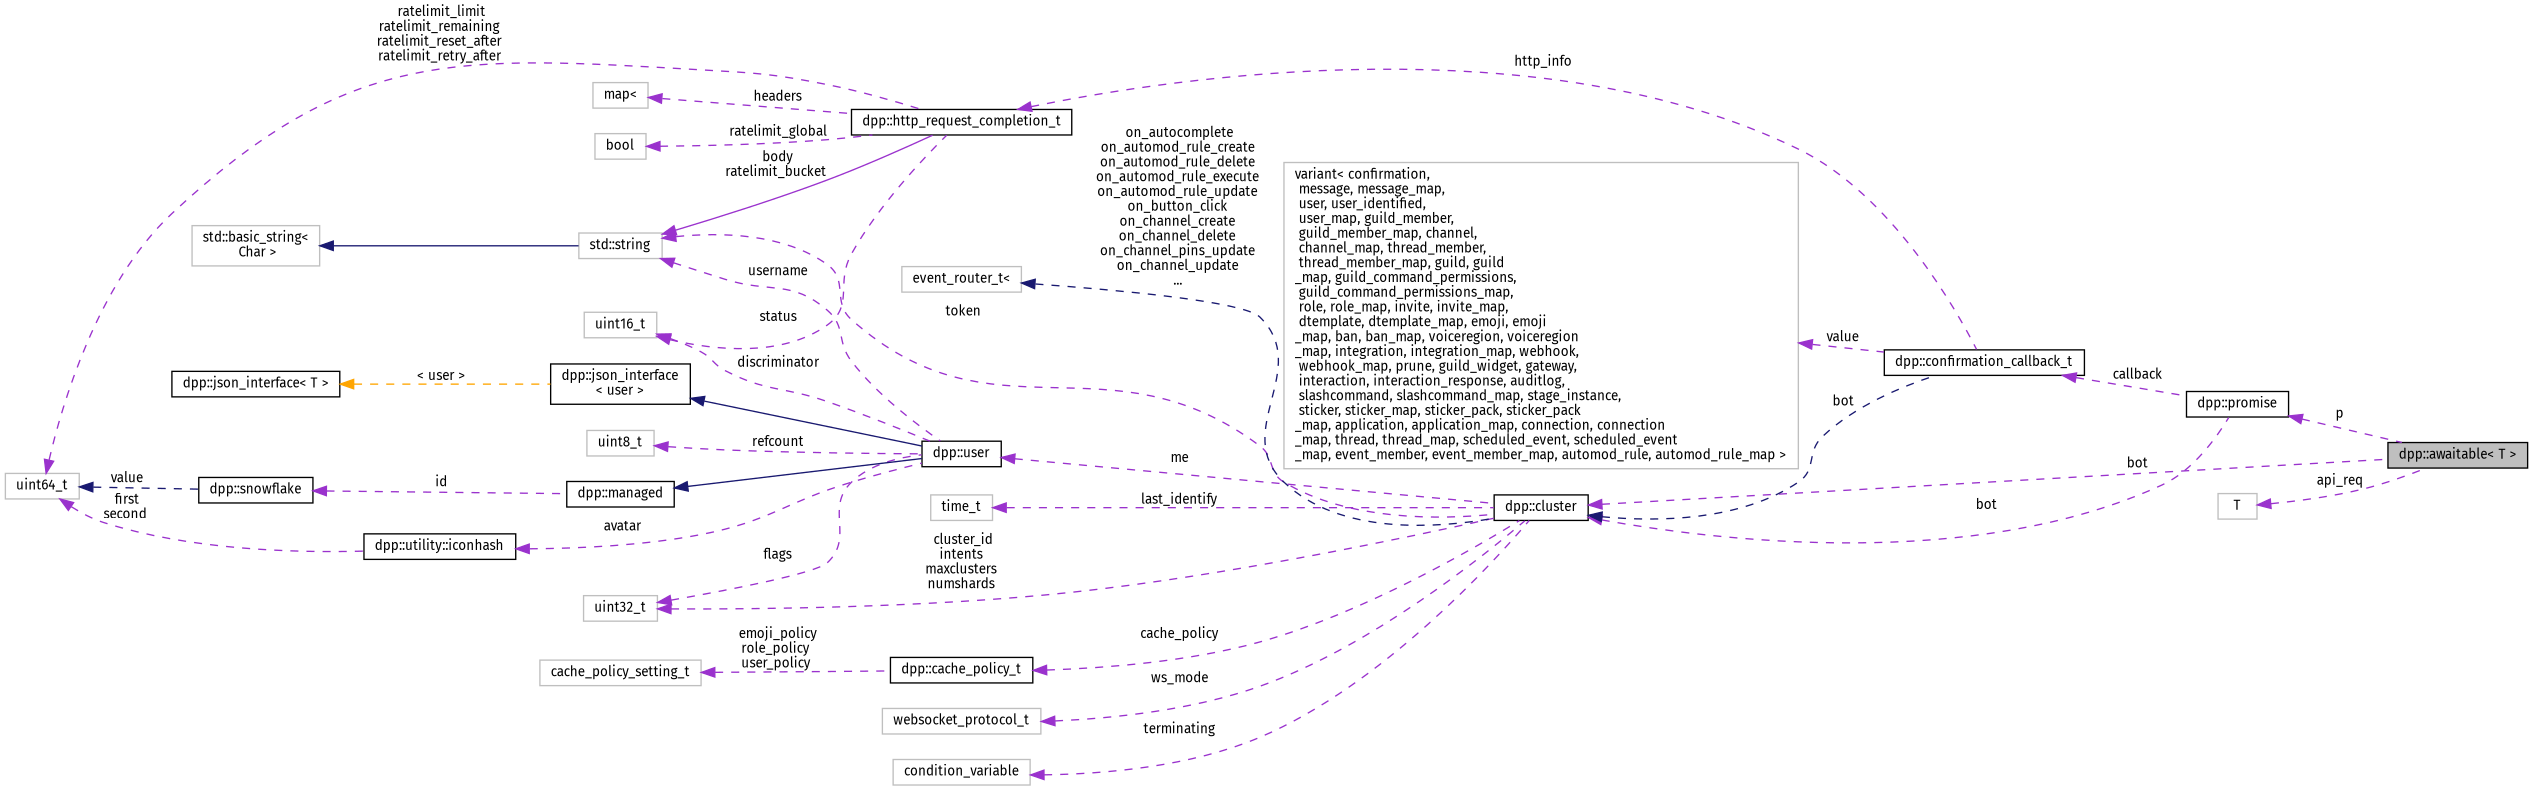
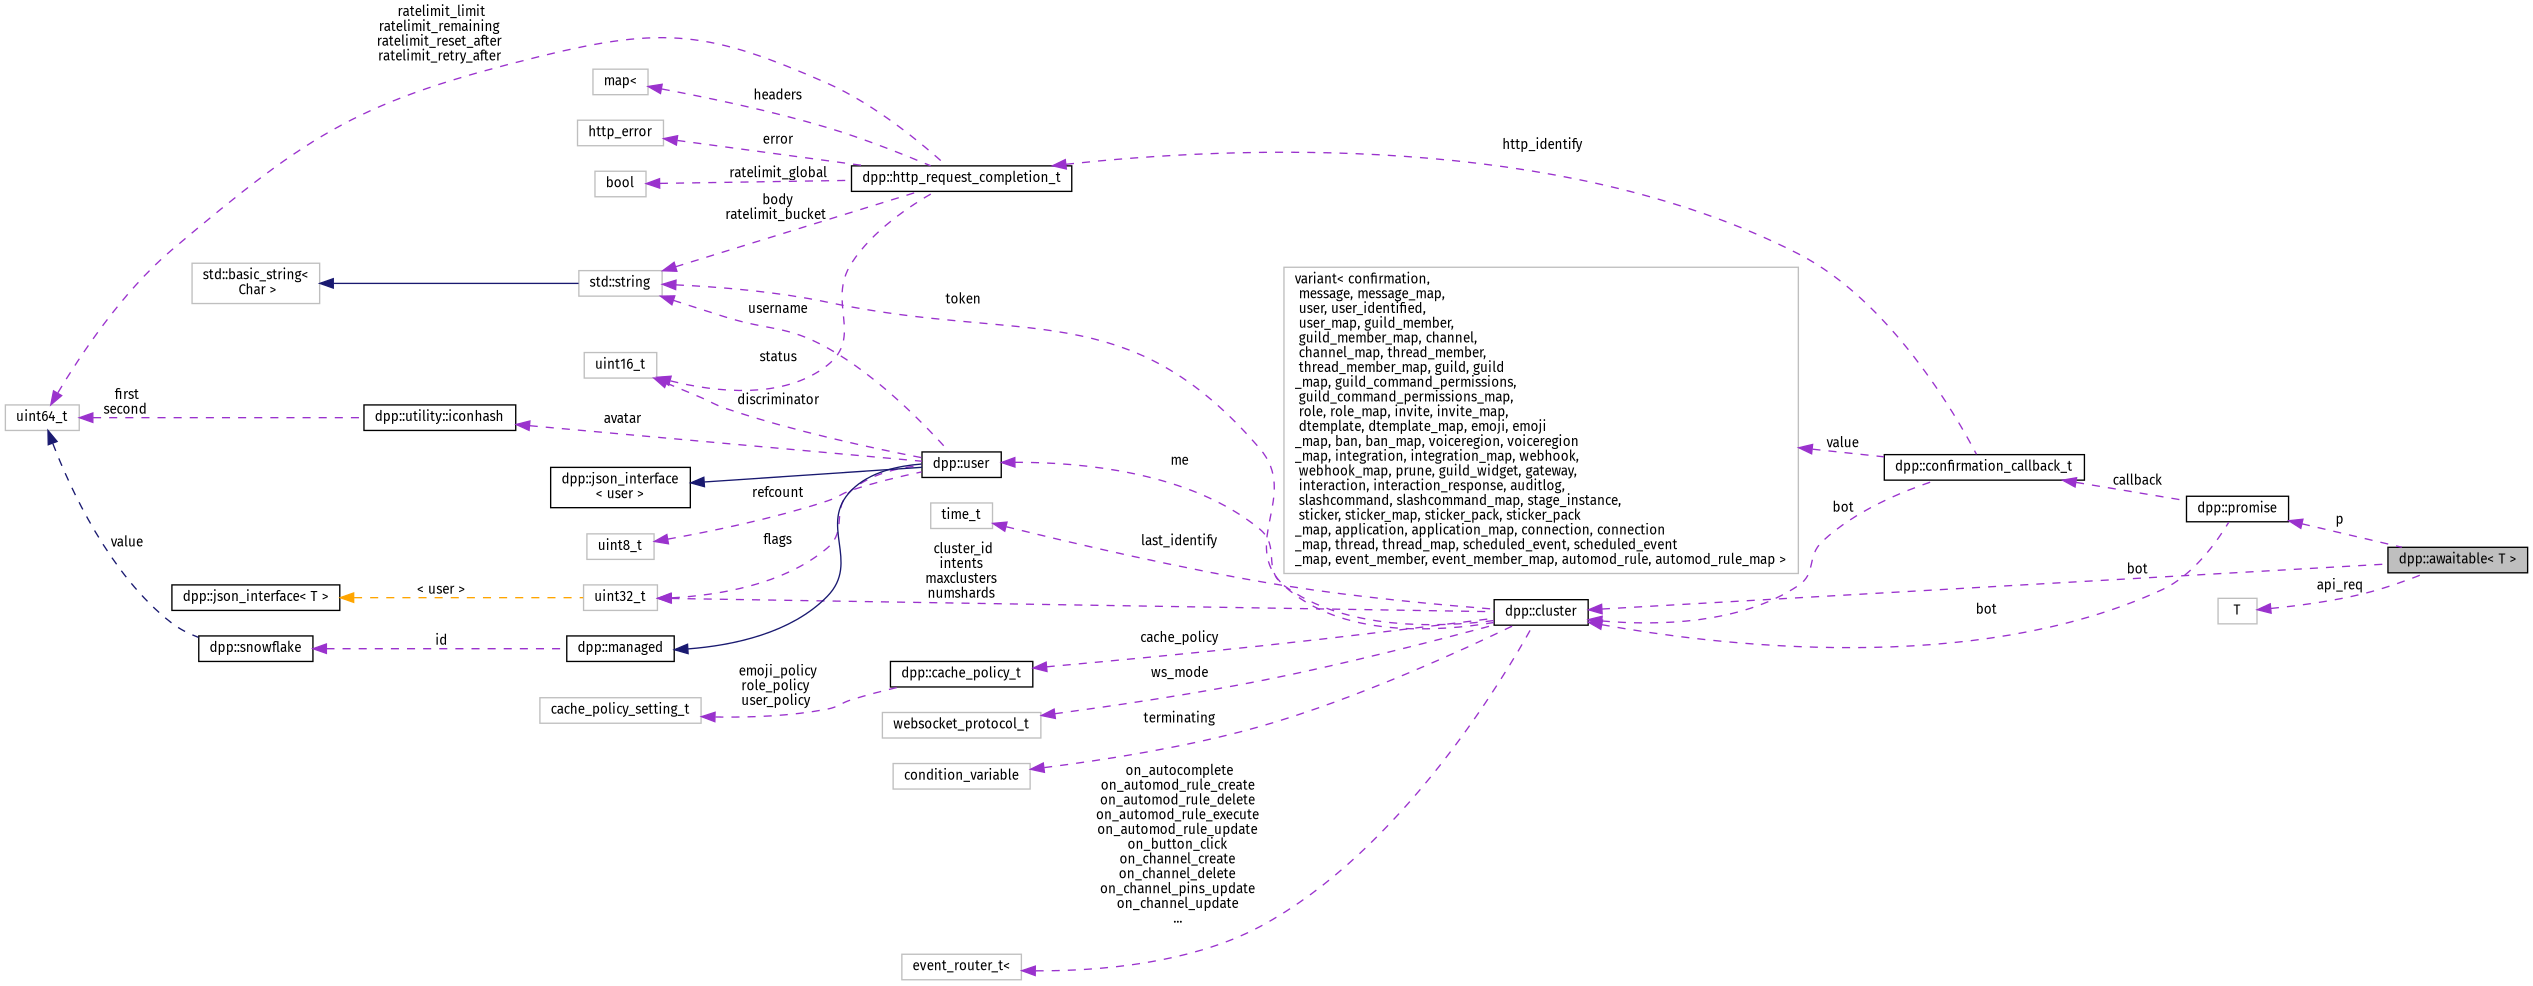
edge "dpp::confirmation_callback_t" -> "dpp::http_request_completion_t": label " http_info" -> " http_identify"
node "http_error": added
edge "dpp::http_request_completion_t" -> "std::string": style solid -> dashed
edge "dpp::json_interface < user >" -> "dpp::json_interface< T >": now "uint32_t" -> "dpp::json_interface< T >"
edge "dpp::cluster" -> "event_router_t<": color midnightblue -> darkorchid3
edge "dpp::confirmation_callback_t" -> "dpp::cluster": color midnightblue -> darkorchid3
